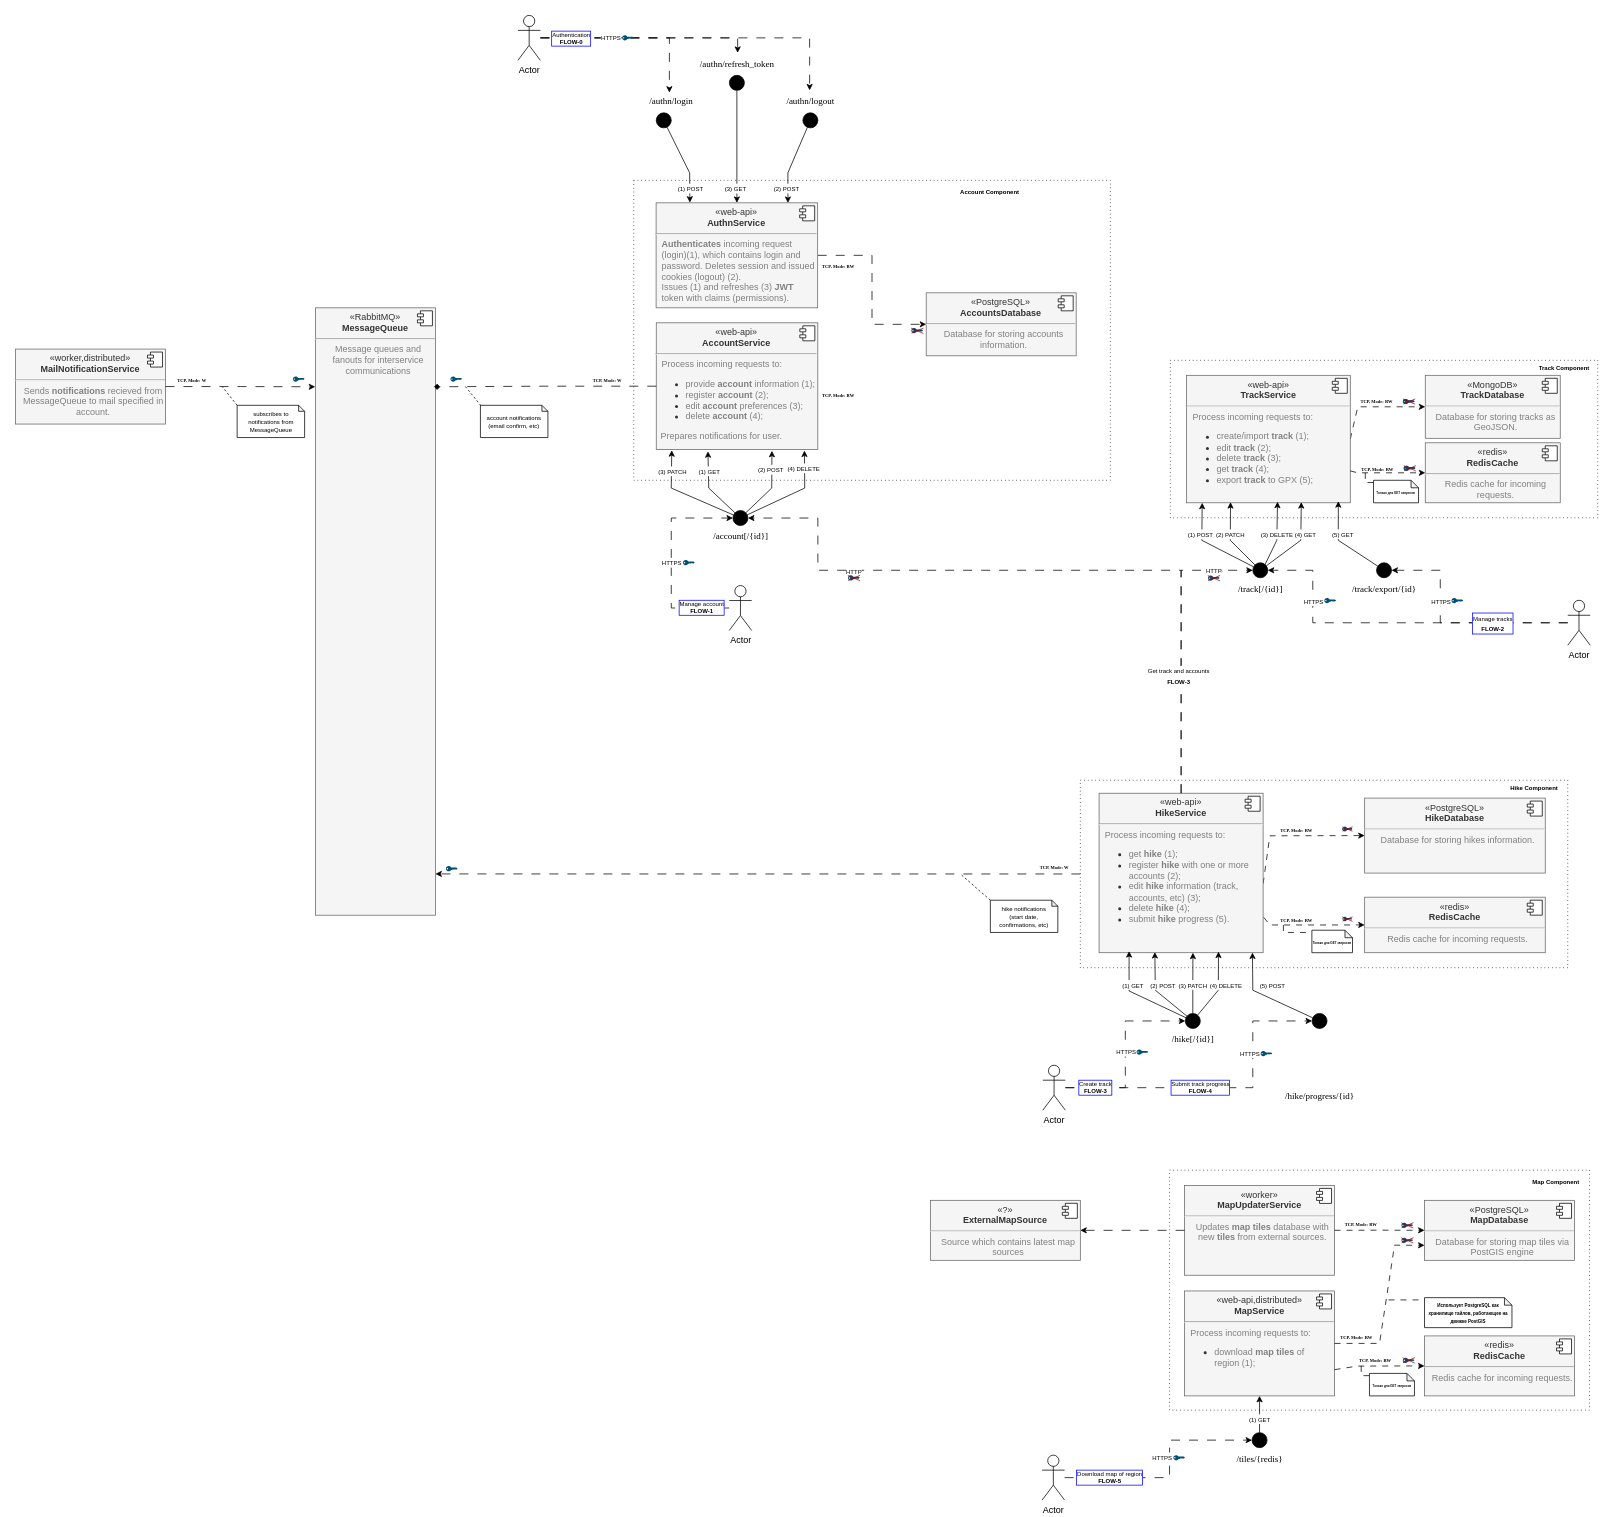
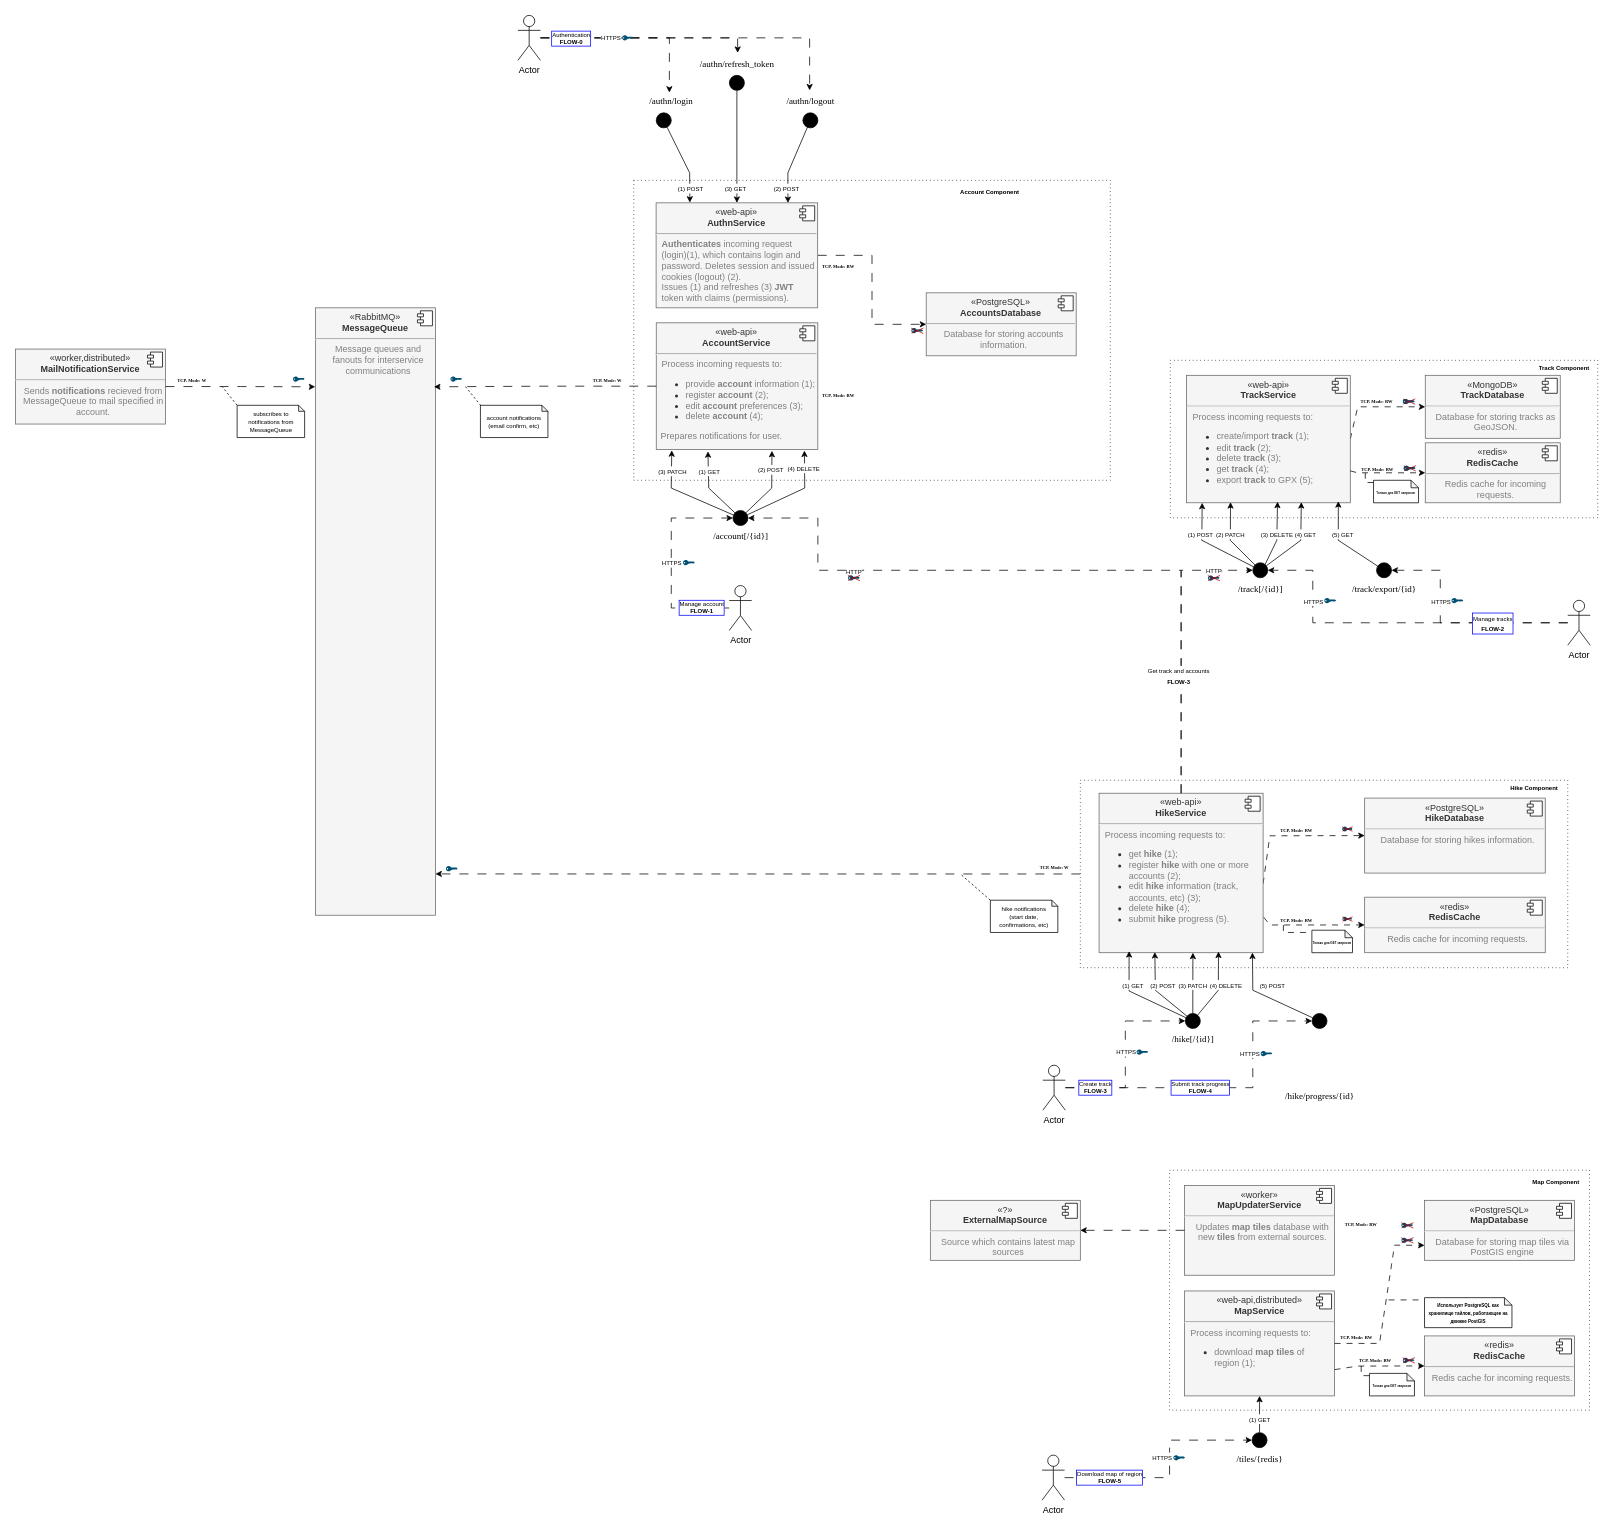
edge "«web-api» AccountService Process incoming requests to: provide account information (1); register account (2); edit account preferences (3); delete account (4); Prepares notifications for user." -> "«RabbitMQ» MessageQueue Message queues and fanouts for interservice communications": arrowhead diamond -> classic
edge "«worker» MapUpdaterService Updates map tiles database with new tiles from external sources." -> "«PostgreSQL» MapDatabase Database for storing map tiles via PostGIS engine": removed
